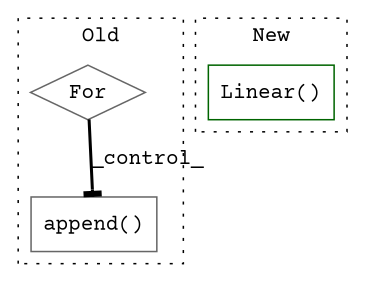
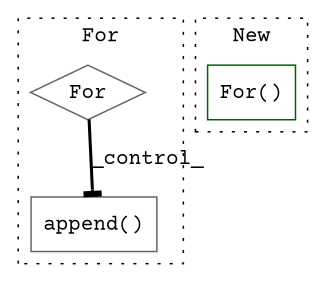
cluster "Old": label "Old" -> "For"
node "Linear()": label "Linear()" -> "For()"
